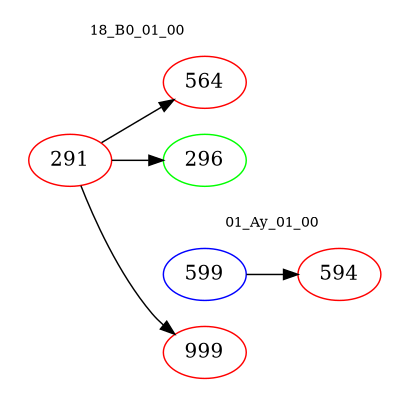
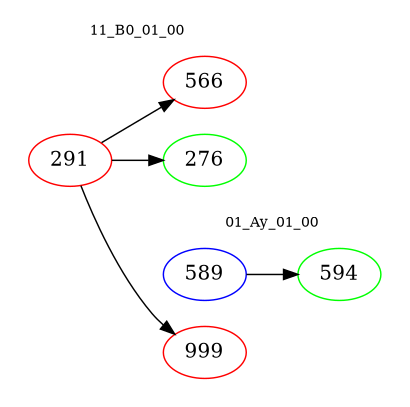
cluster "18_B0_01_00": label "18_B0_01_00" -> "11_B0_01_00"
node "564": label "564" -> "566"
node "296": label "296" -> "276"
node "599": label "599" -> "589"
node "594": color red -> green
